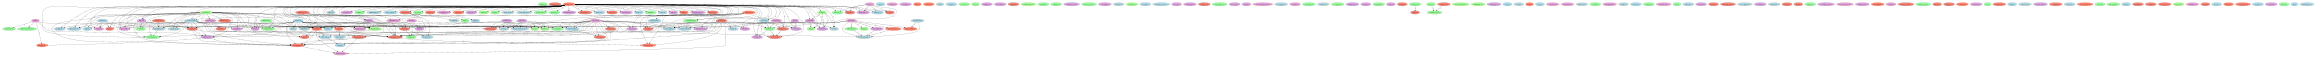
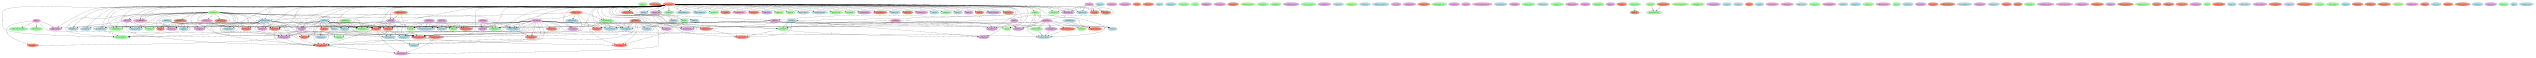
edge "thrace(12)" -> "addition(2)": now "thrace(12)" -> "faikoglu(3)"
